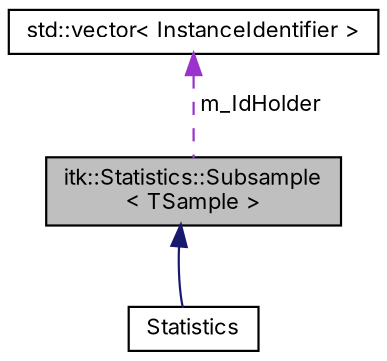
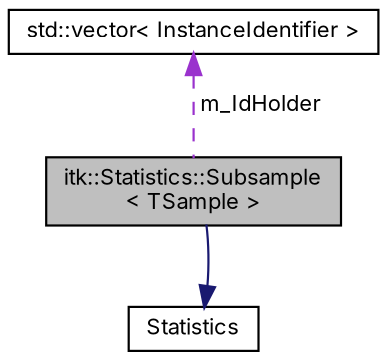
edge "Statistics" -> "itk::Statistics::Subsample < TSample >": reversed
